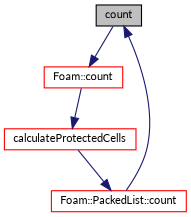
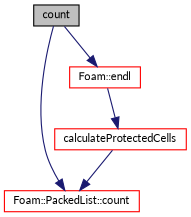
node "Foam::count": label "Foam::count" -> "Foam::endl"
edge "Foam::PackedList::count" -> "count": reversed
